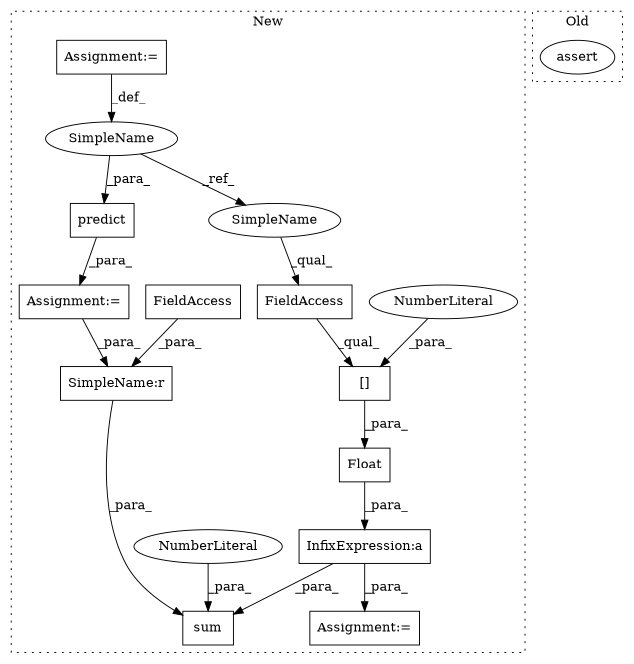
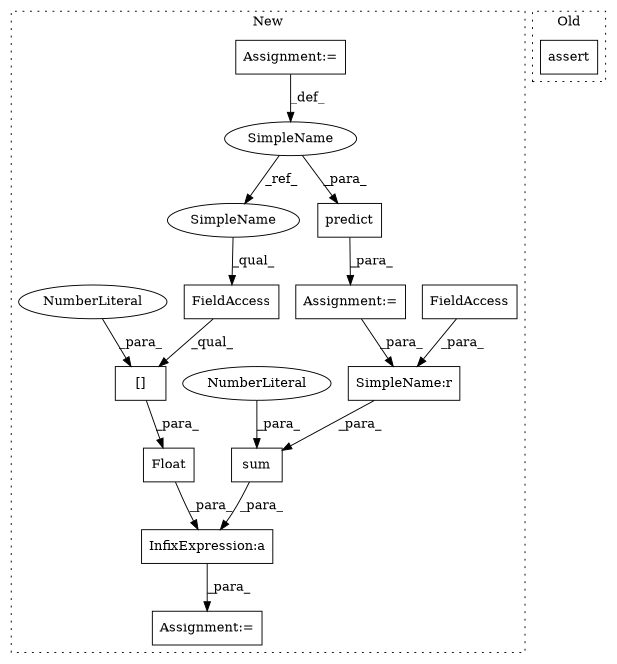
node "assert": shape ellipse -> box
edge "InfixExpression:a" -> "sum": reversed
